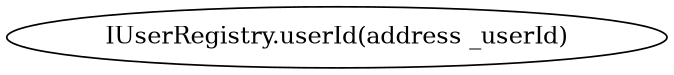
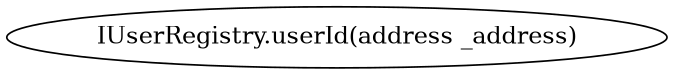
node "IUserRegistry.userId(address _userId)": label "IUserRegistry.userId(address _userId)" -> "IUserRegistry.userId(address _address)"
